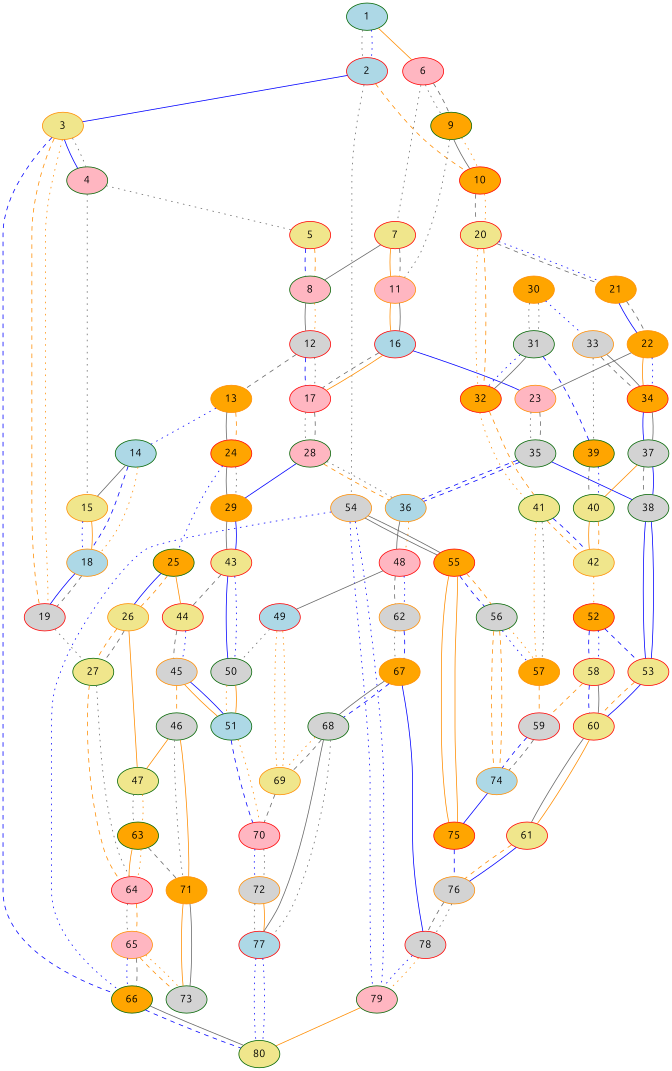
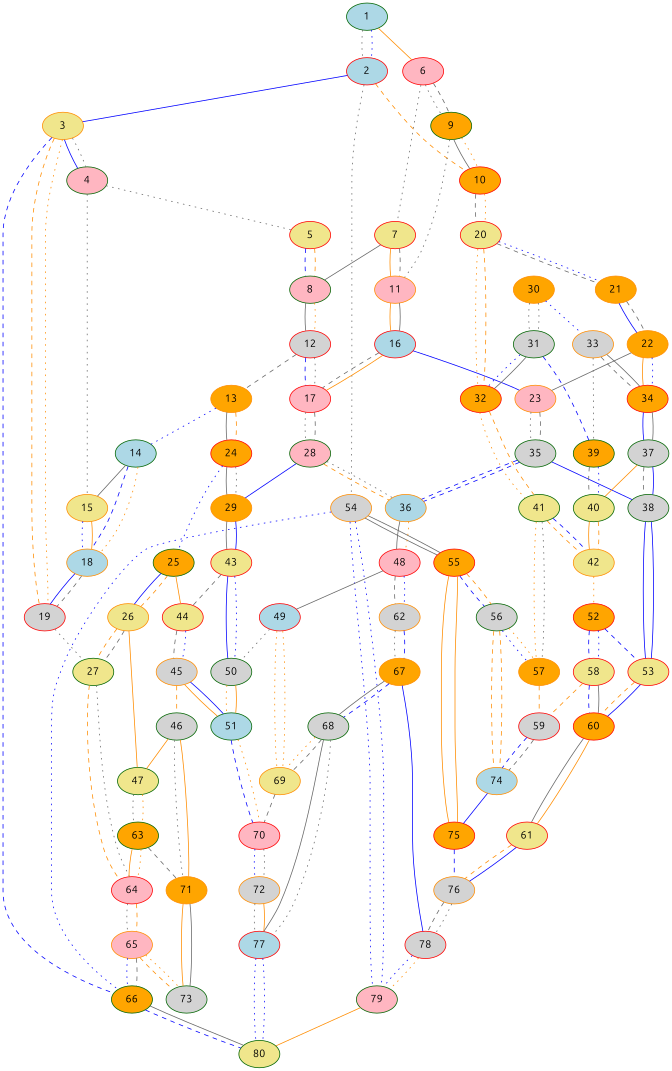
node "60": fillcolor khaki -> orange
